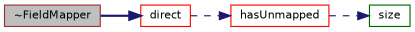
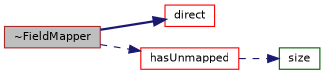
edge "direct" -> "hasUnmapped": now "~FieldMapper" -> "hasUnmapped"
